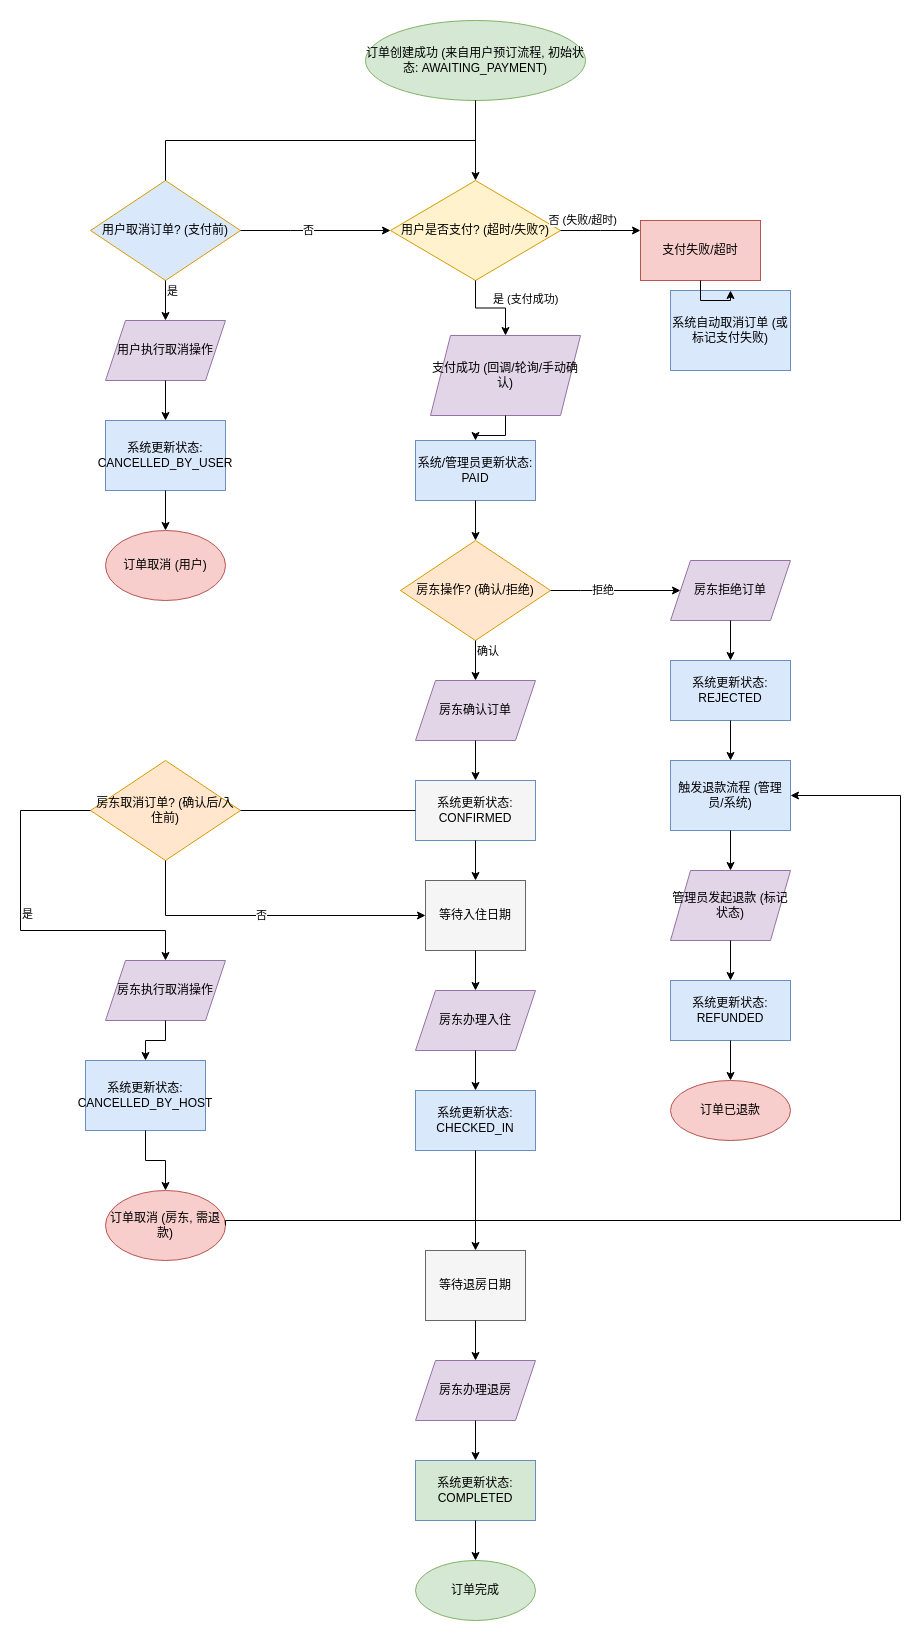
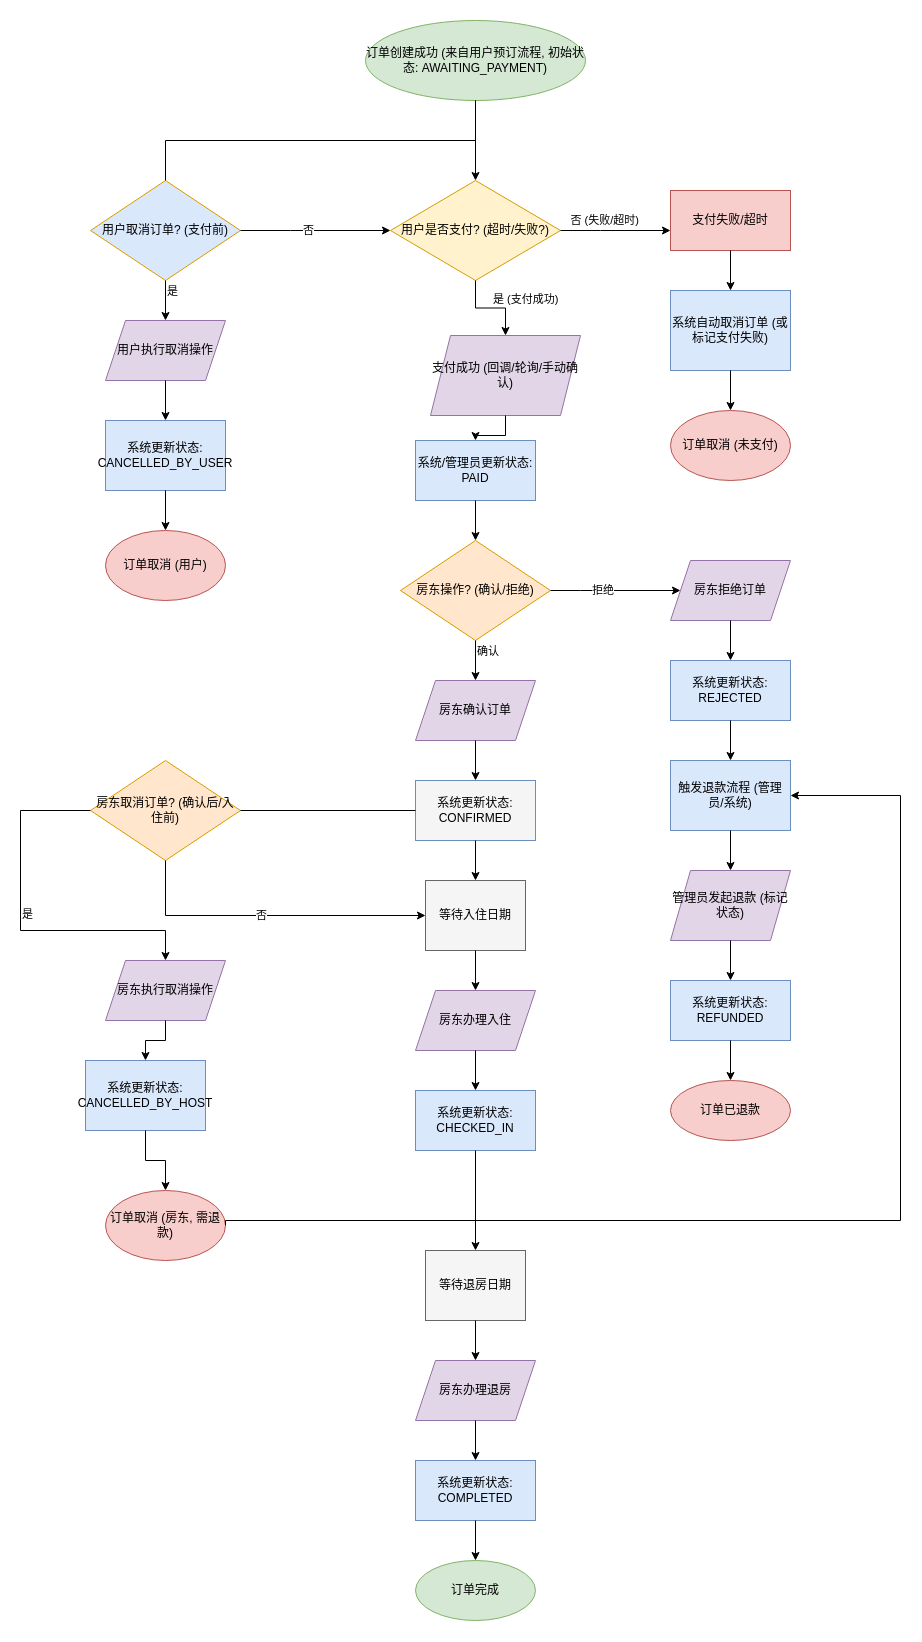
node "支付失败/超时": moved (701, 251) -> (731, 221)
edge "系统自动取消订单 (或标记支付失败)" -> "订单取消 (未支付)": added
node "订单取消 (未支付)": added
node "系统更新状态: COMPLETED": fillcolor #d5e8d4 -> #dae8fc
